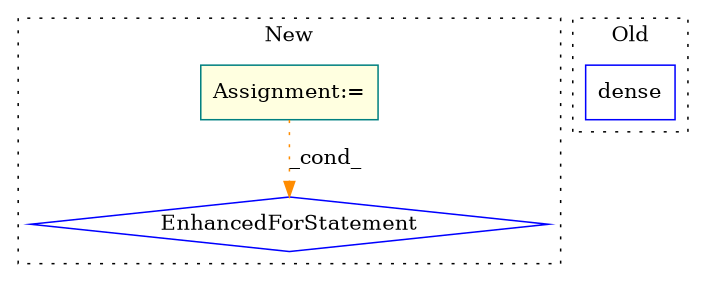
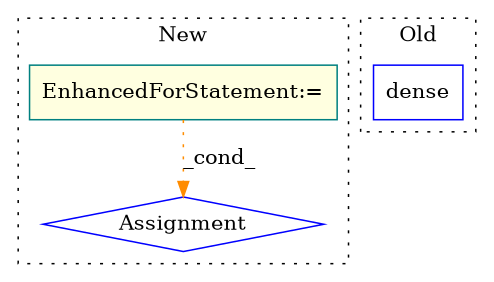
node "Assignment:=": label "Assignment:=" -> "EnhancedForStatement:="
node "EnhancedForStatement": label "EnhancedForStatement" -> "Assignment"
